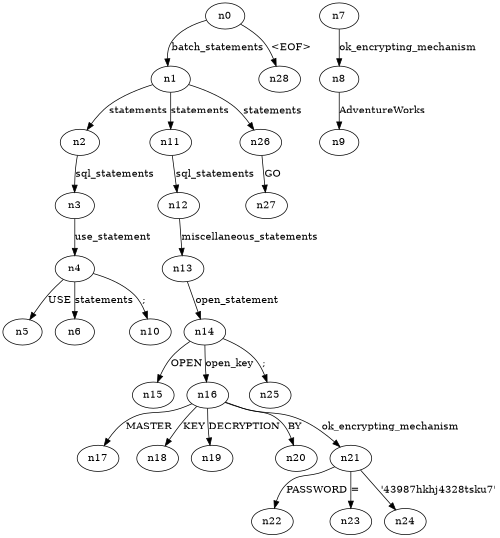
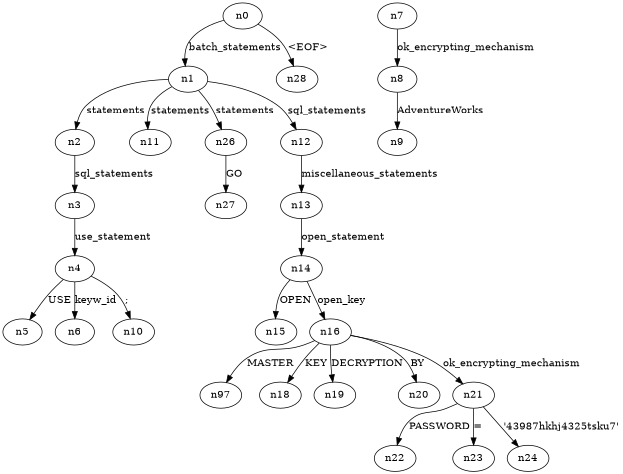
edge "n11" -> "n12": now "n1" -> "n12"
edge "n4" -> "n6": label "statements" -> "keyw_id"
node "n25": removed
node "n17": label "n17" -> "n97"
edge "n21" -> "n24": label "'43987hkhj4328tsku7'" -> "'43987hkhj4325tsku7'"
